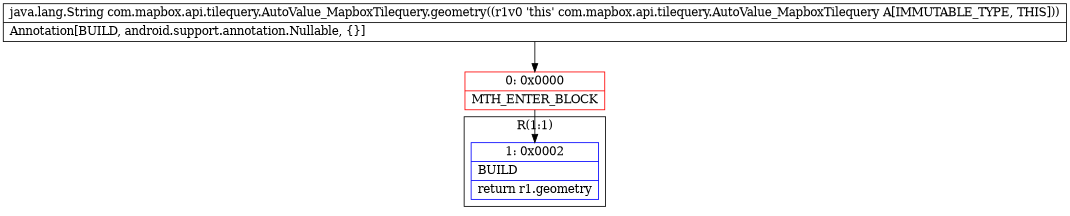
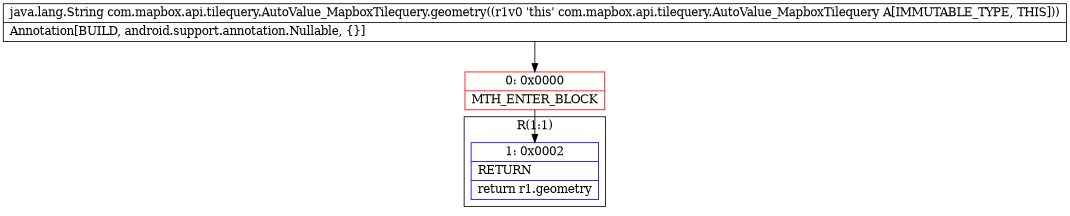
node "1: 0x0002": text "BUILD" -> "RETURN"
